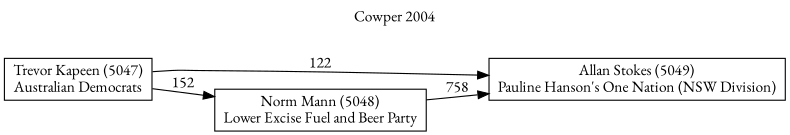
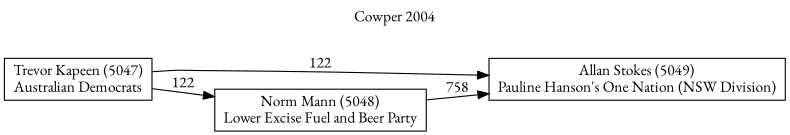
edge "Trevor Kapeen (5047) Australian Democrats" -> "Norm Mann (5048) Lower Excise Fuel and Beer Party": label "152" -> "122"
